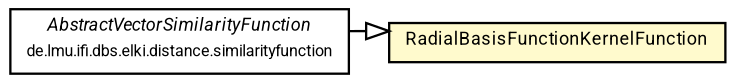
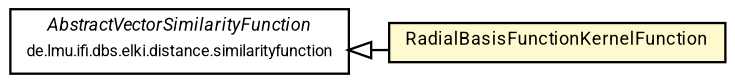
edge "AbstractVectorSimilarityFunction" -> "RadialBasisFunctionKernelFunction": reversed
